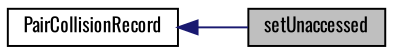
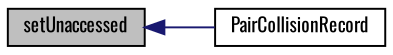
edge "setUnaccessed" -> "PairCollisionRecord": reversed
